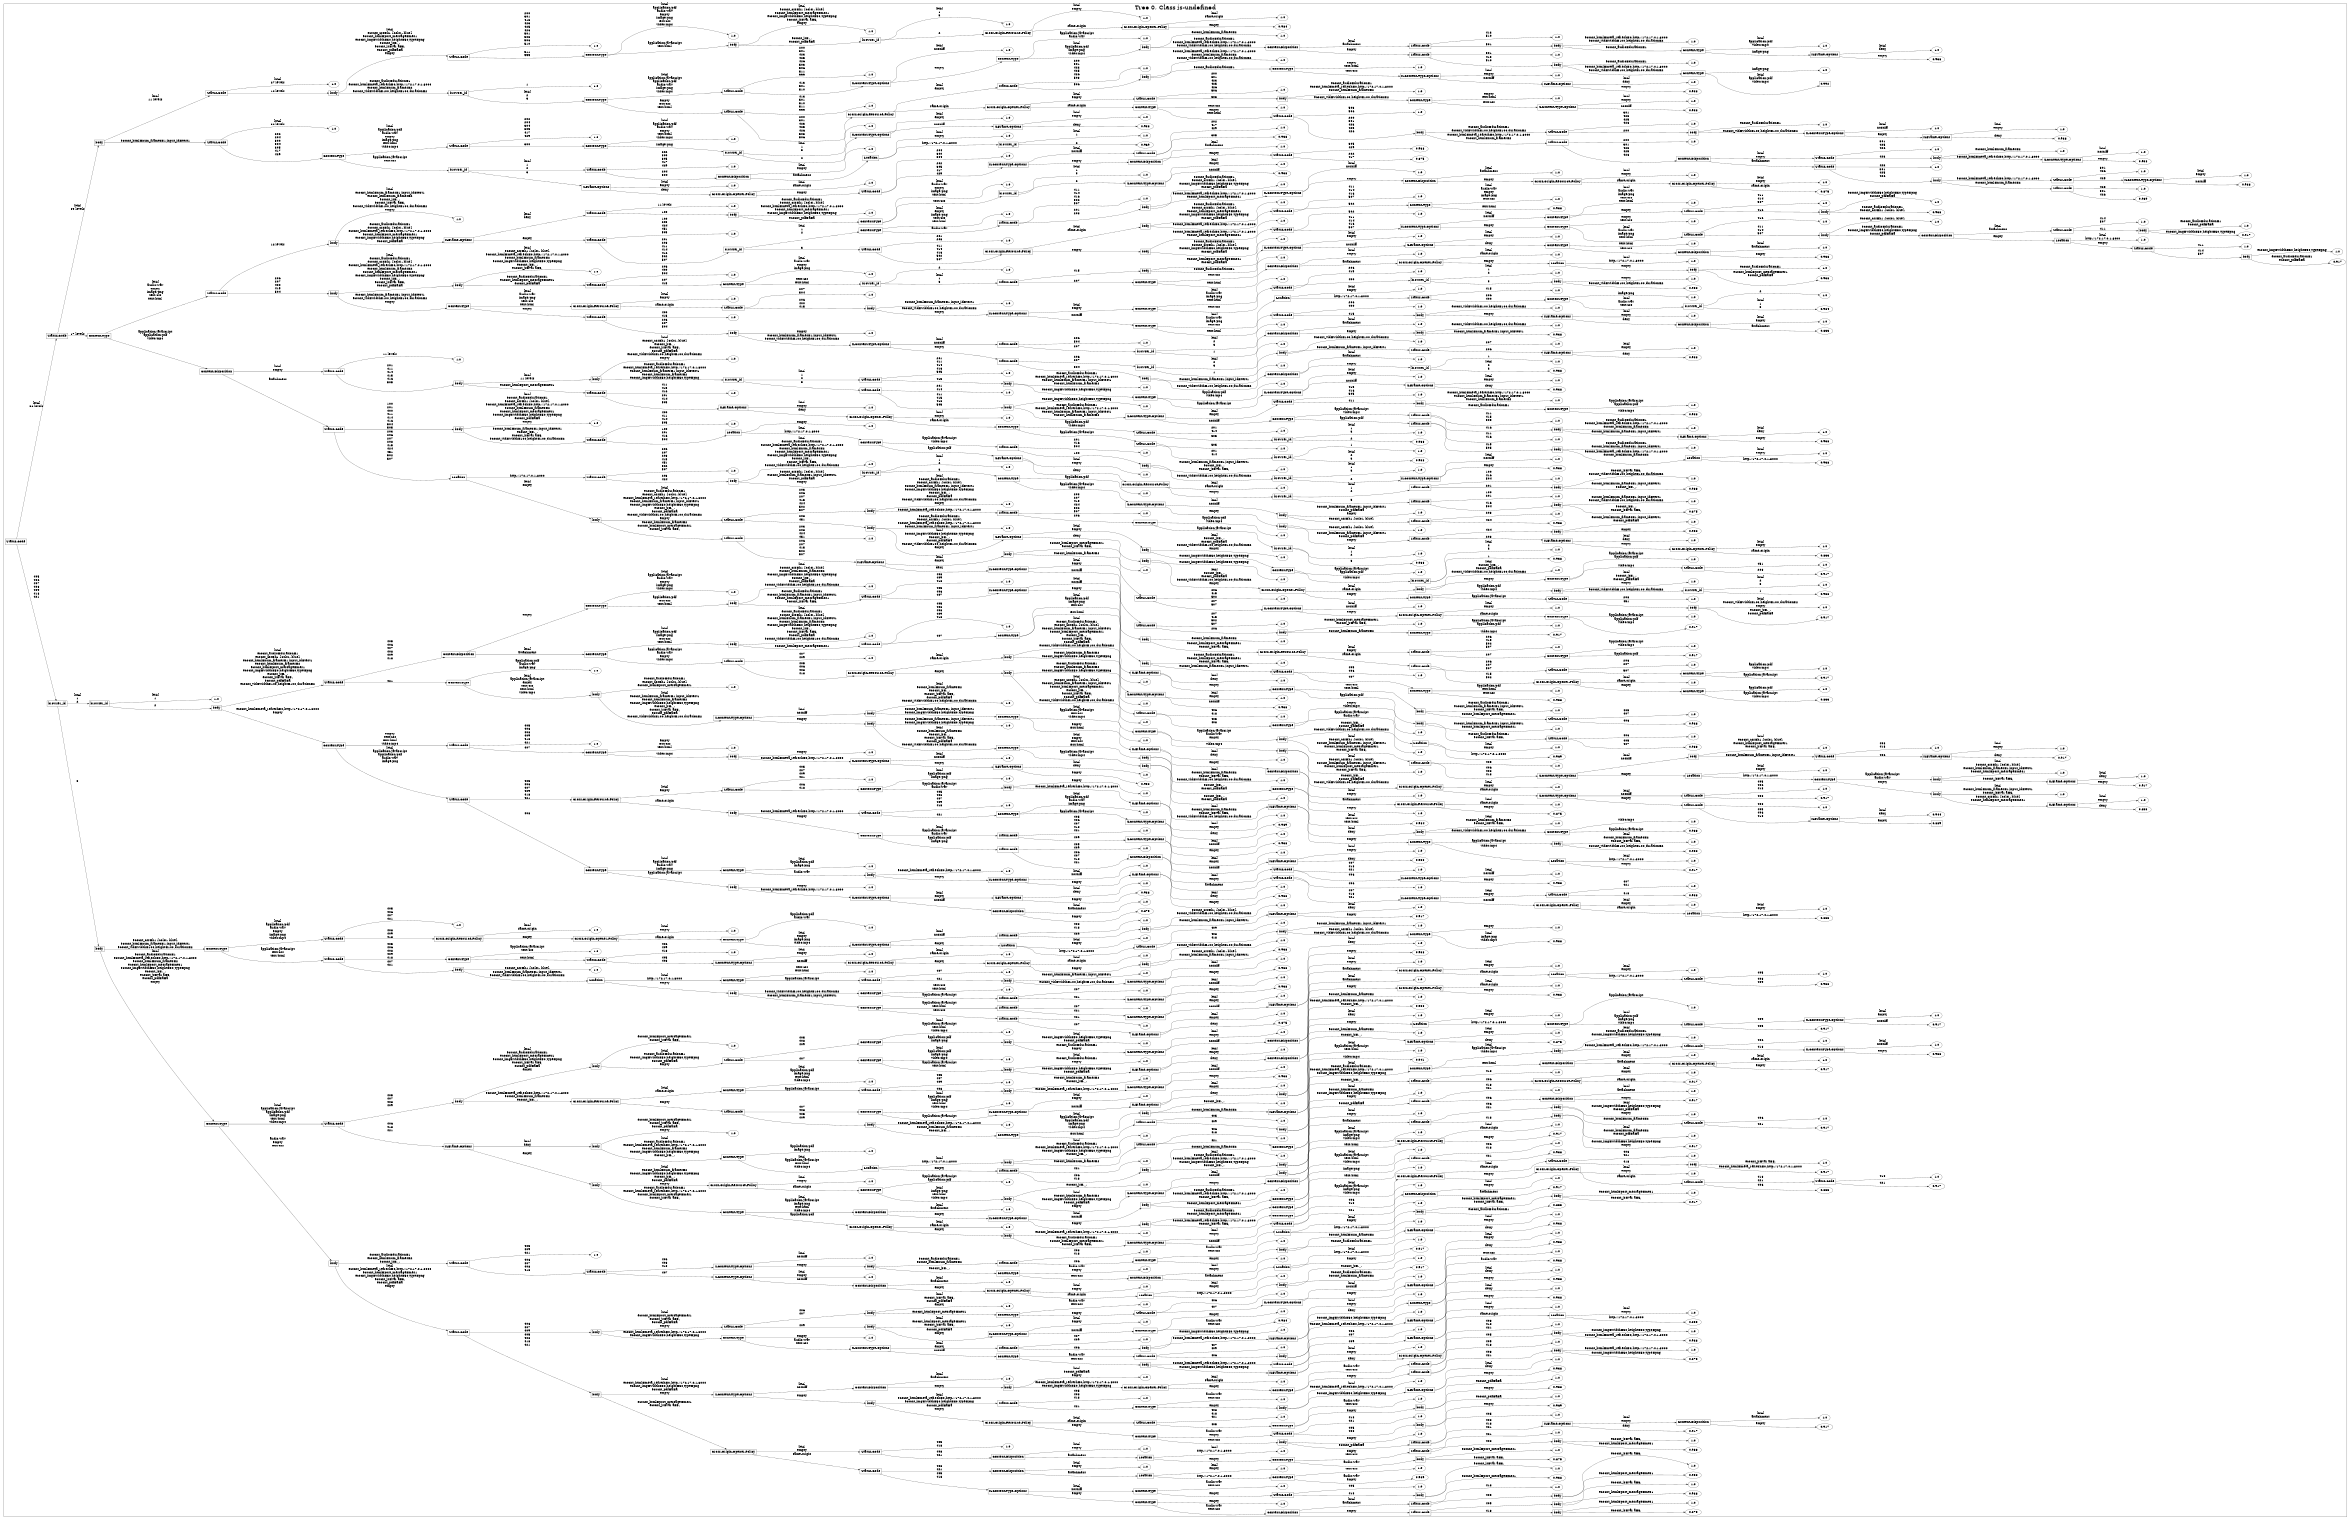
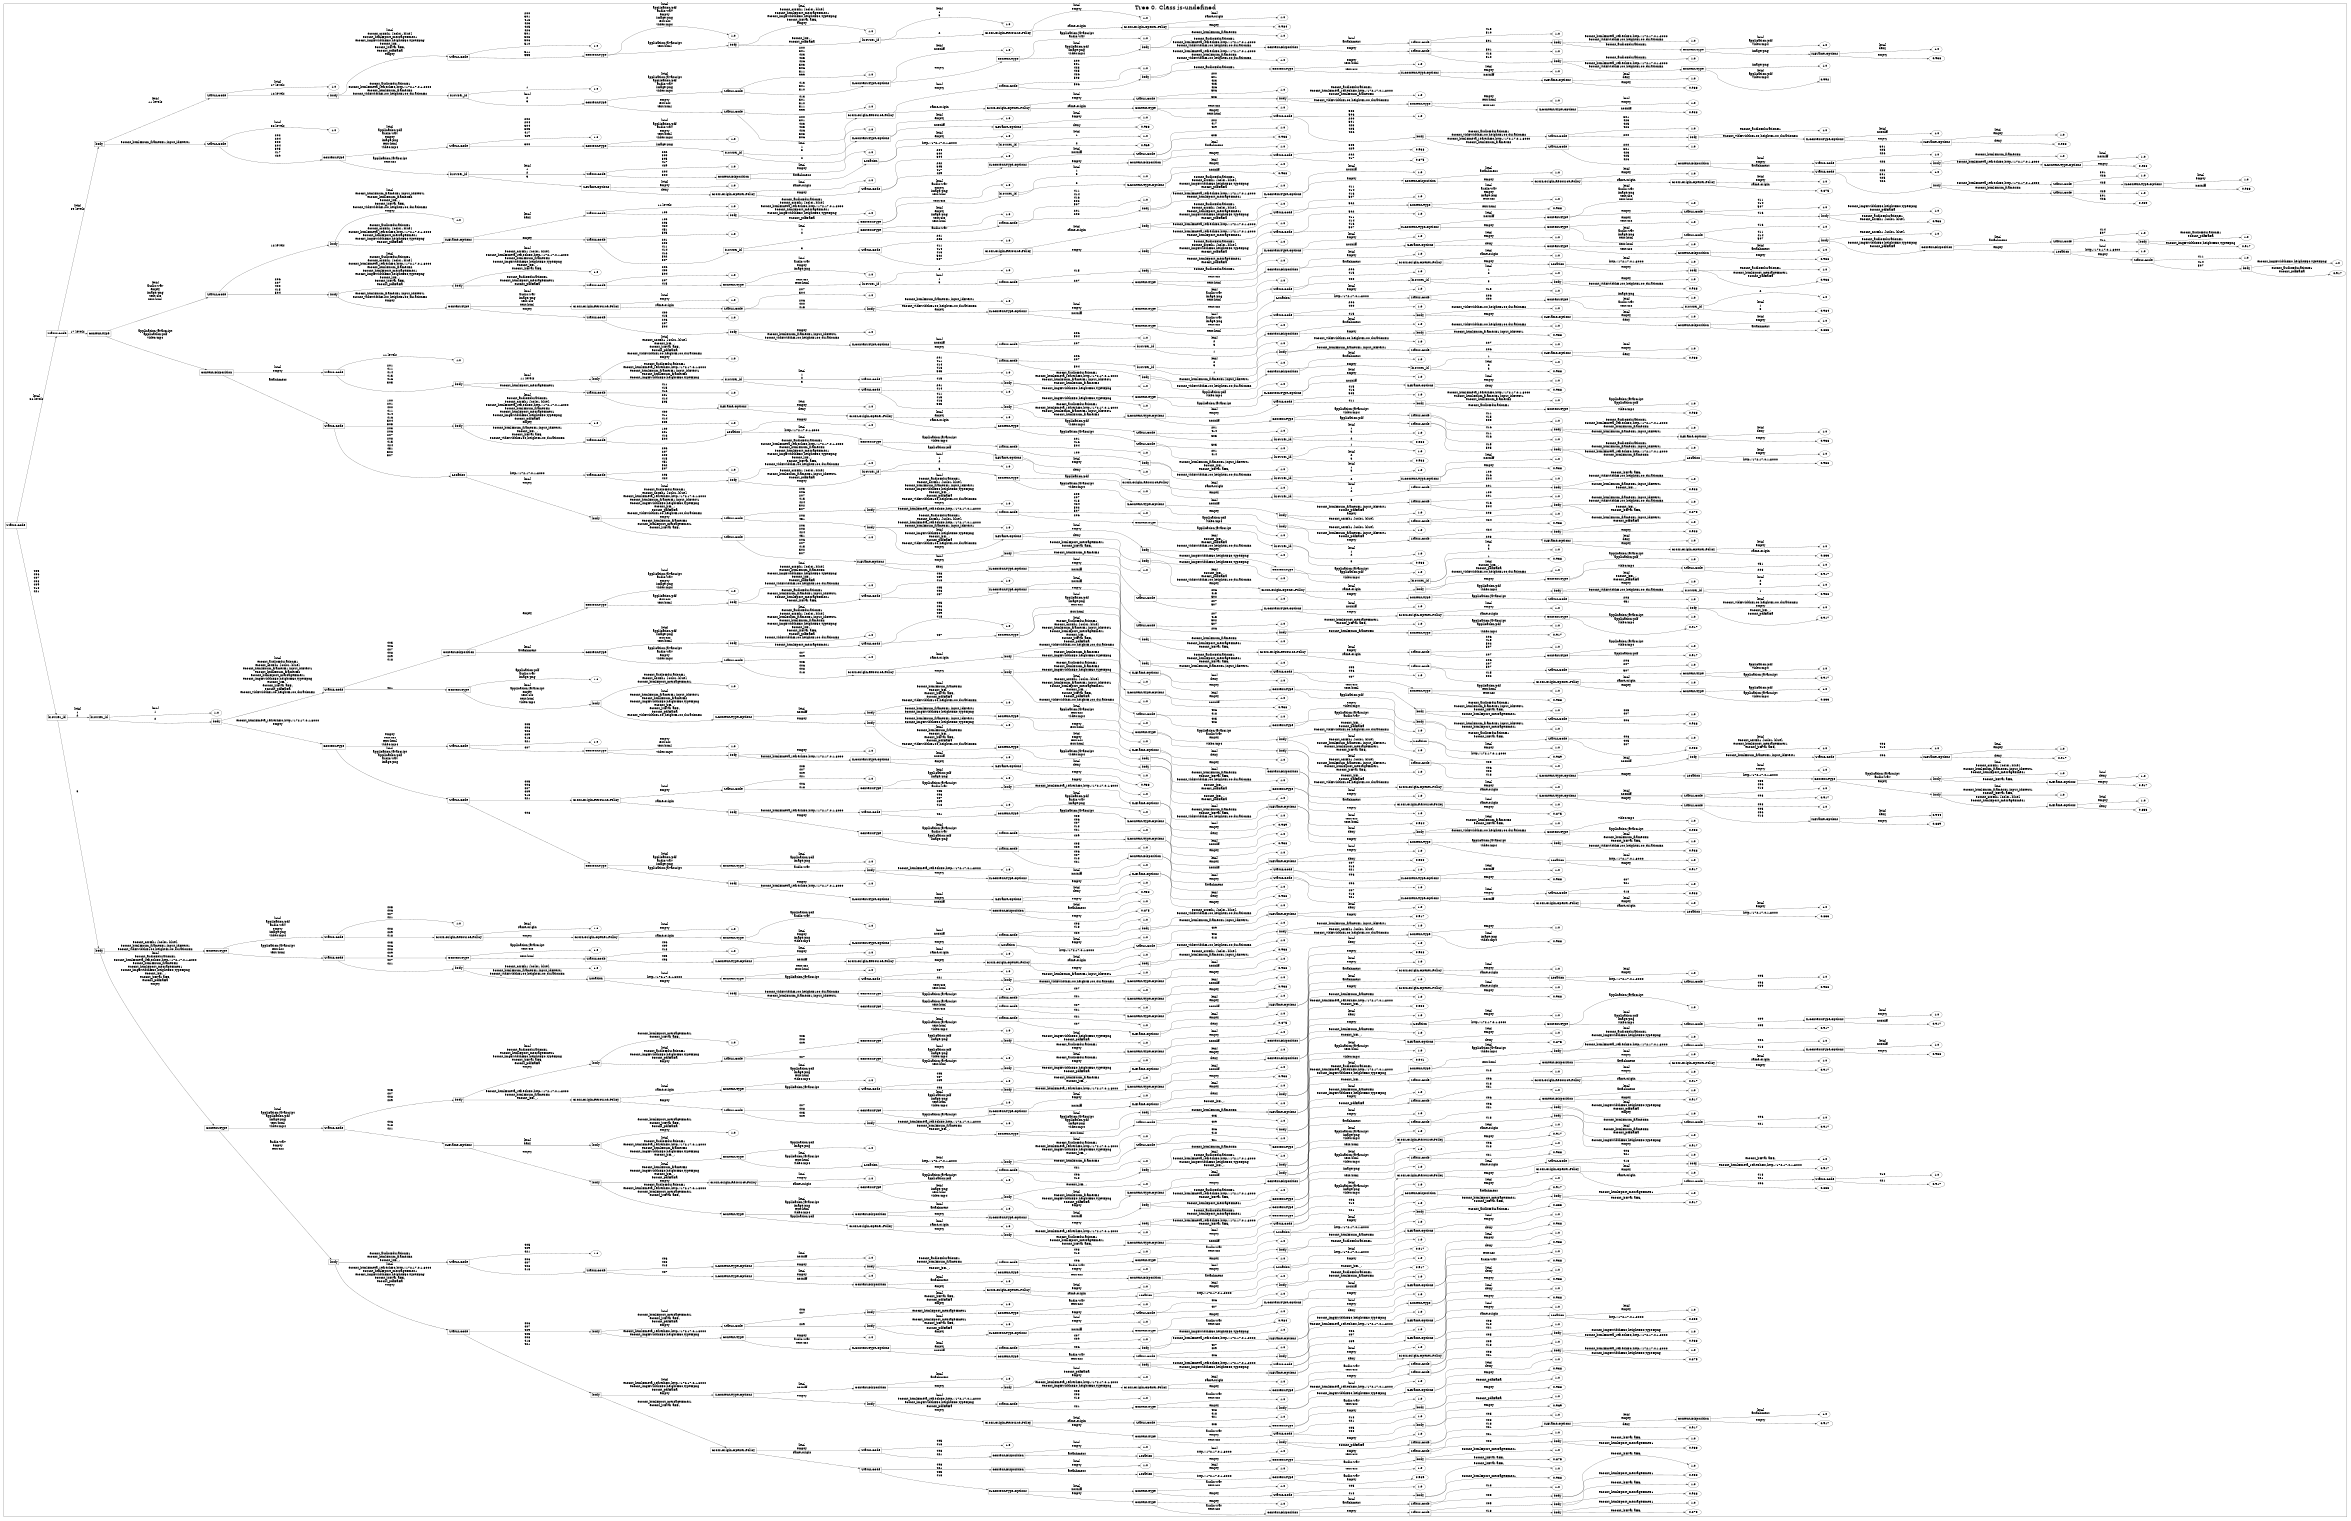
node "0.944": shape ellipse -> box
node "0.889": shape box -> ellipse
